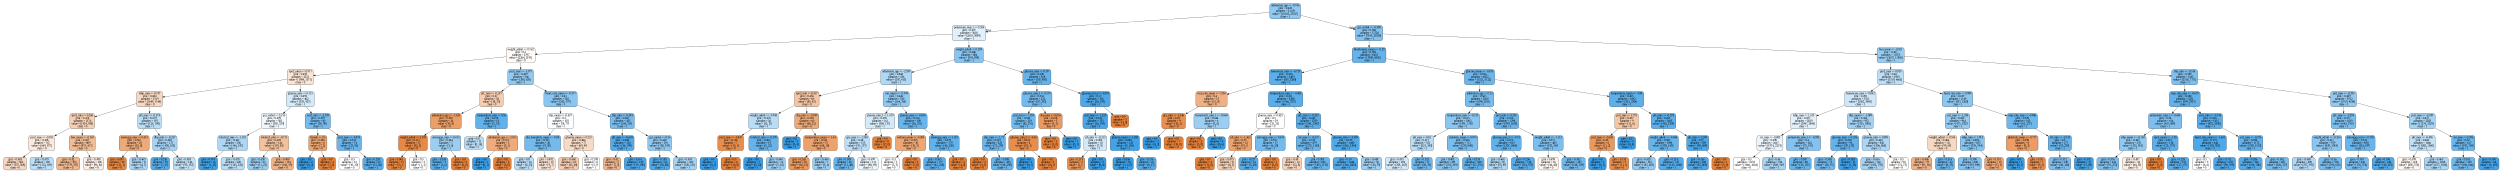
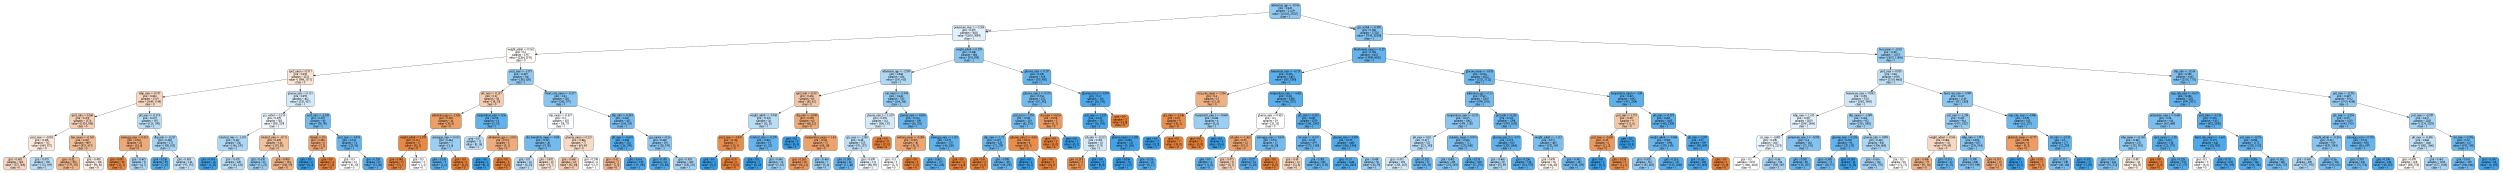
node "gini = 0.0 samples = 6 value = [10, 0] class = 0": label "gini = 0.0 samples = 6 value = [10, 0] class = 0" -> "gini = 0.0 glucose = 6 value = [10, 0] class = 0"
node "gini = 0.0 samples = 4 value = [11, 0] class = 0": fillcolor #e58139 -> #60b0ea
